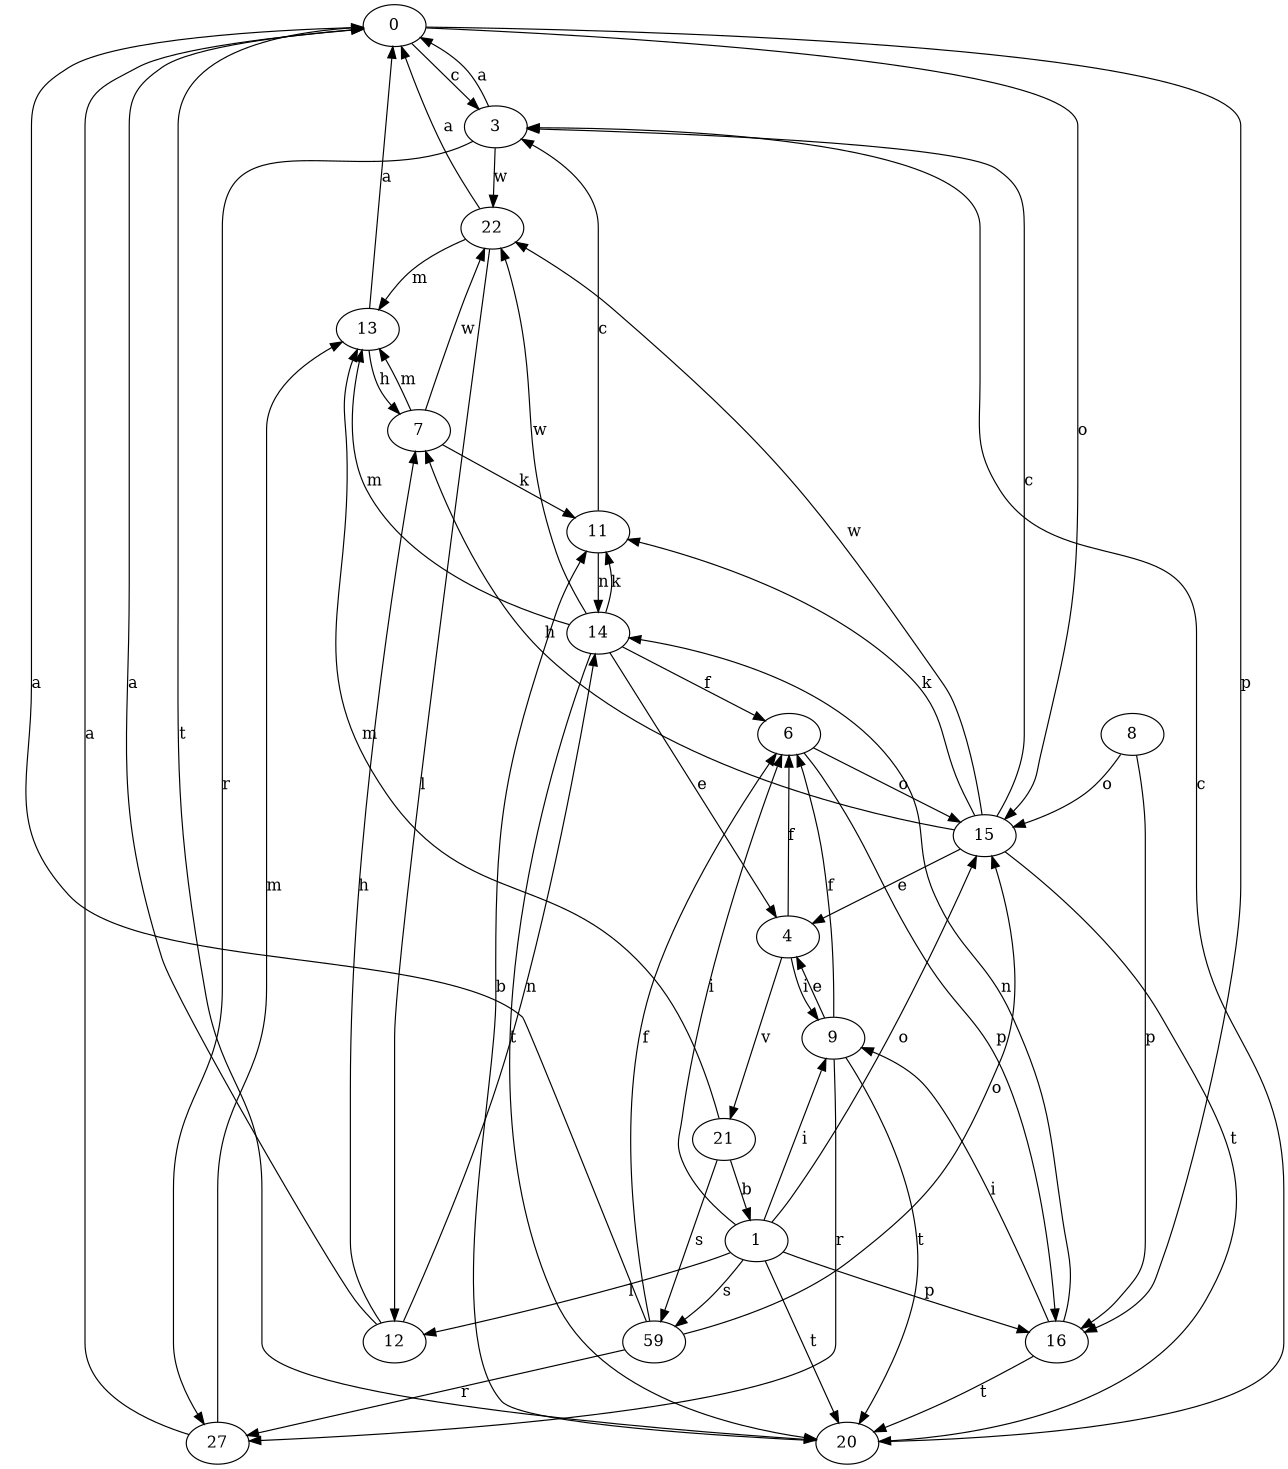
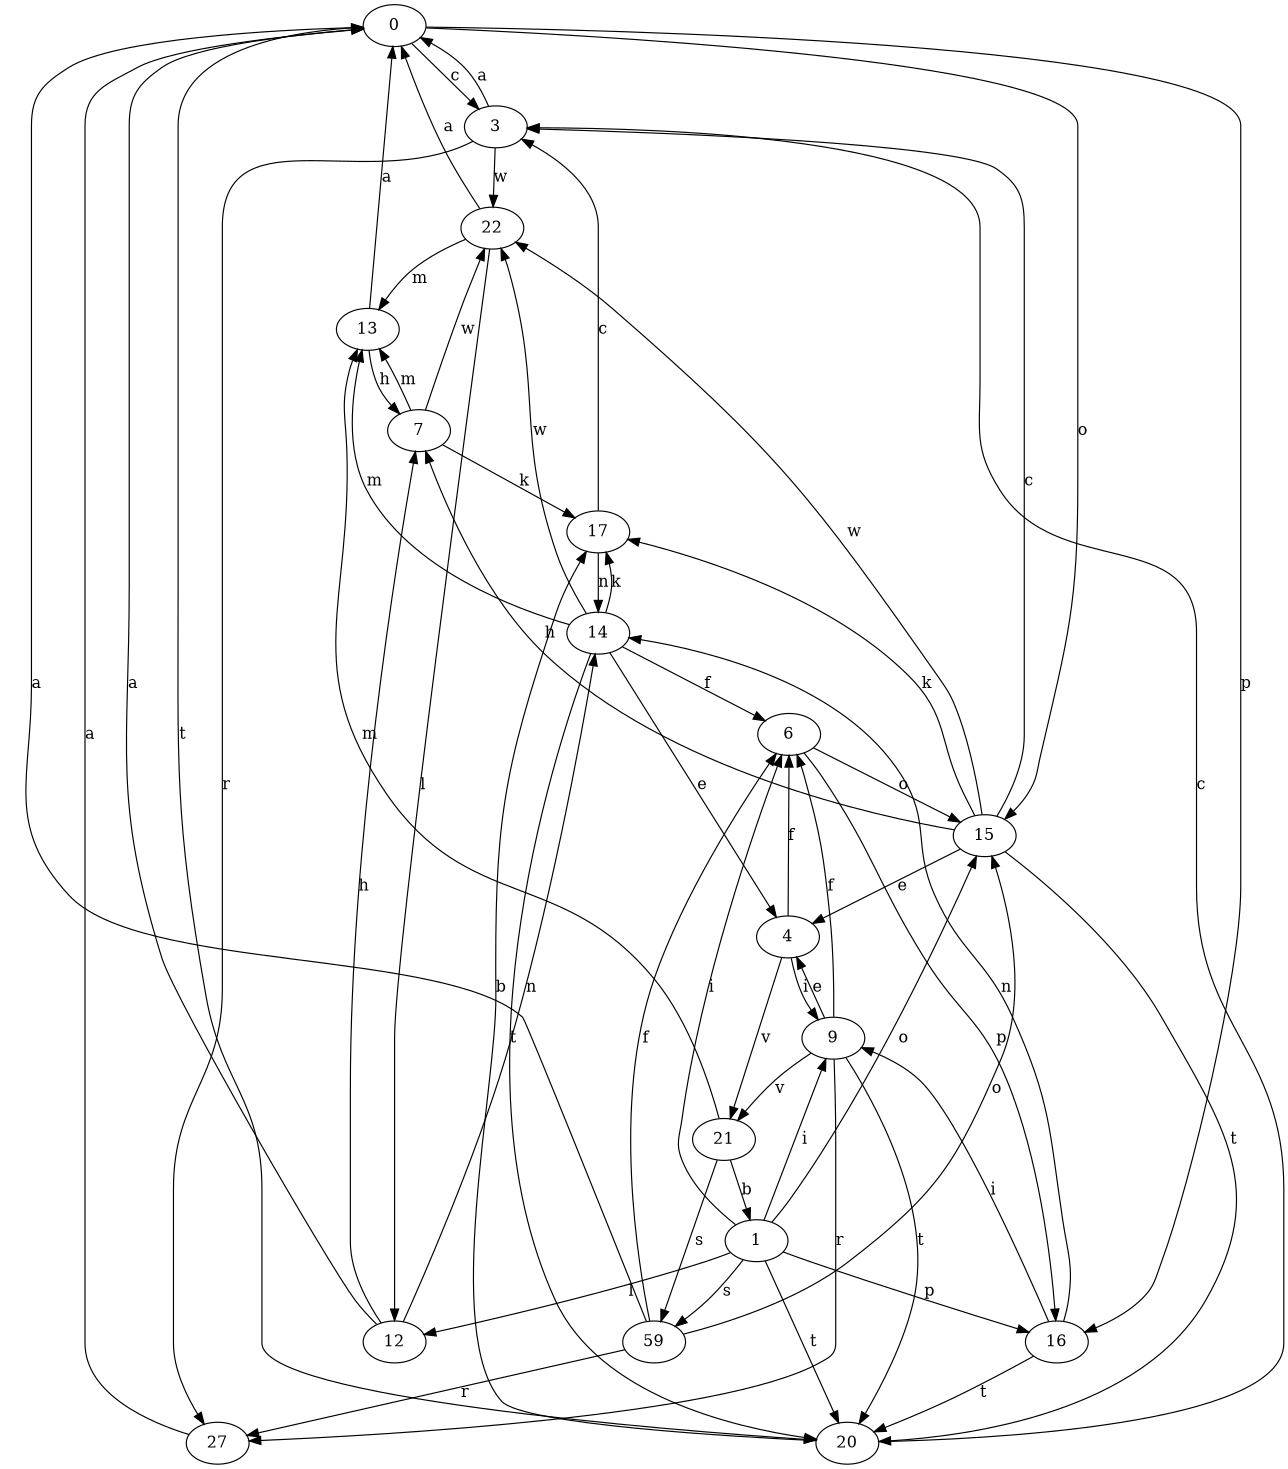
node "11": label "11" -> "17"
node "8": removed
edge "27" -> "13": removed, label "m"
edge "9" -> "21": added, label "v"
